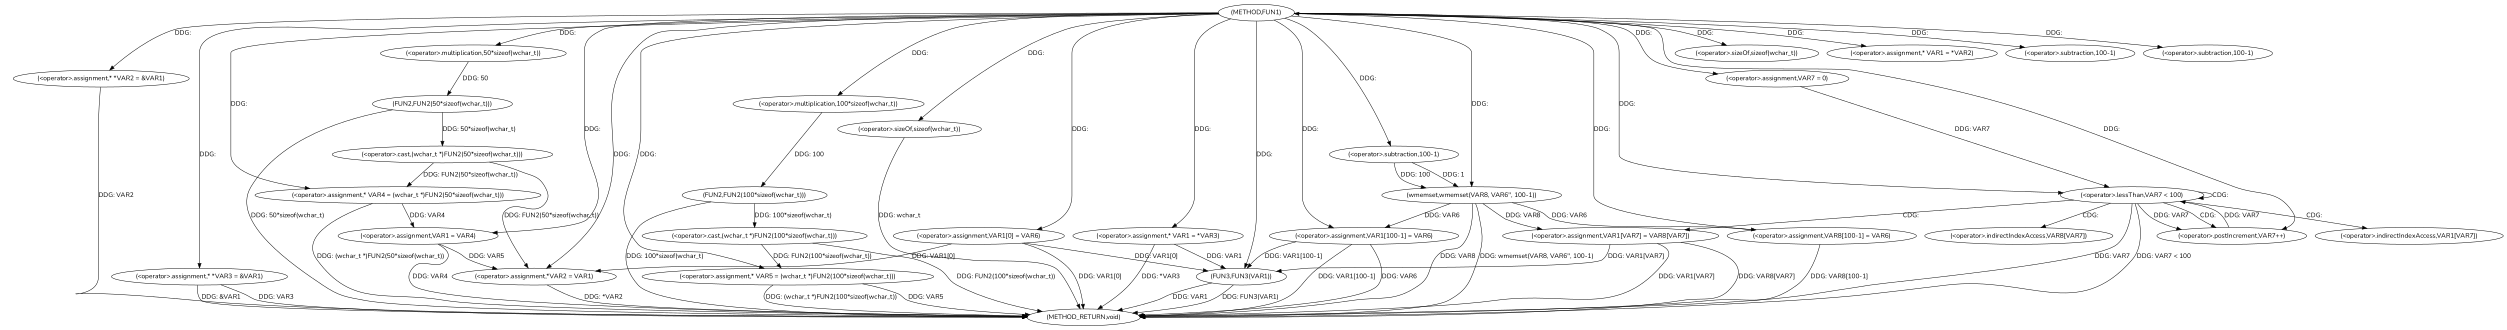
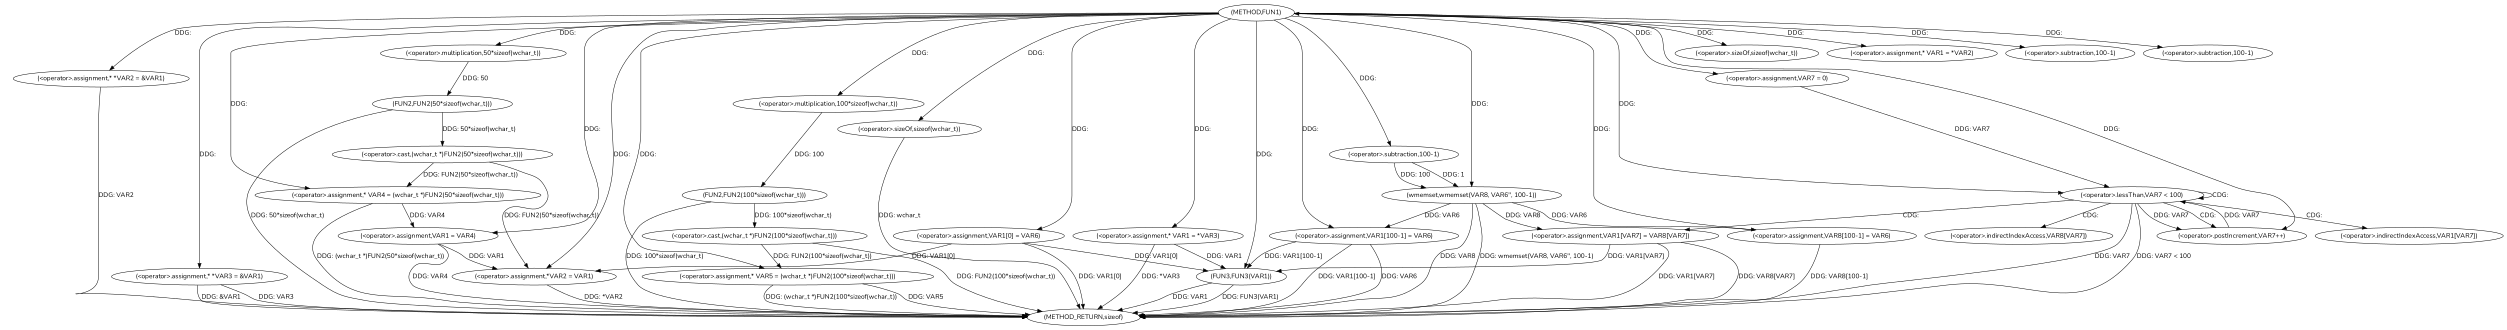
edge "(<operator>.assignment,VAR1 = VAR4)" -> "(<operator>.assignment,*VAR2 = VAR1)": label "DDG: VAR5" -> "DDG: VAR1"
node "(METHOD_RETURN,void)": label "(METHOD_RETURN,void)" -> "(METHOD_RETURN,sizeof)"
